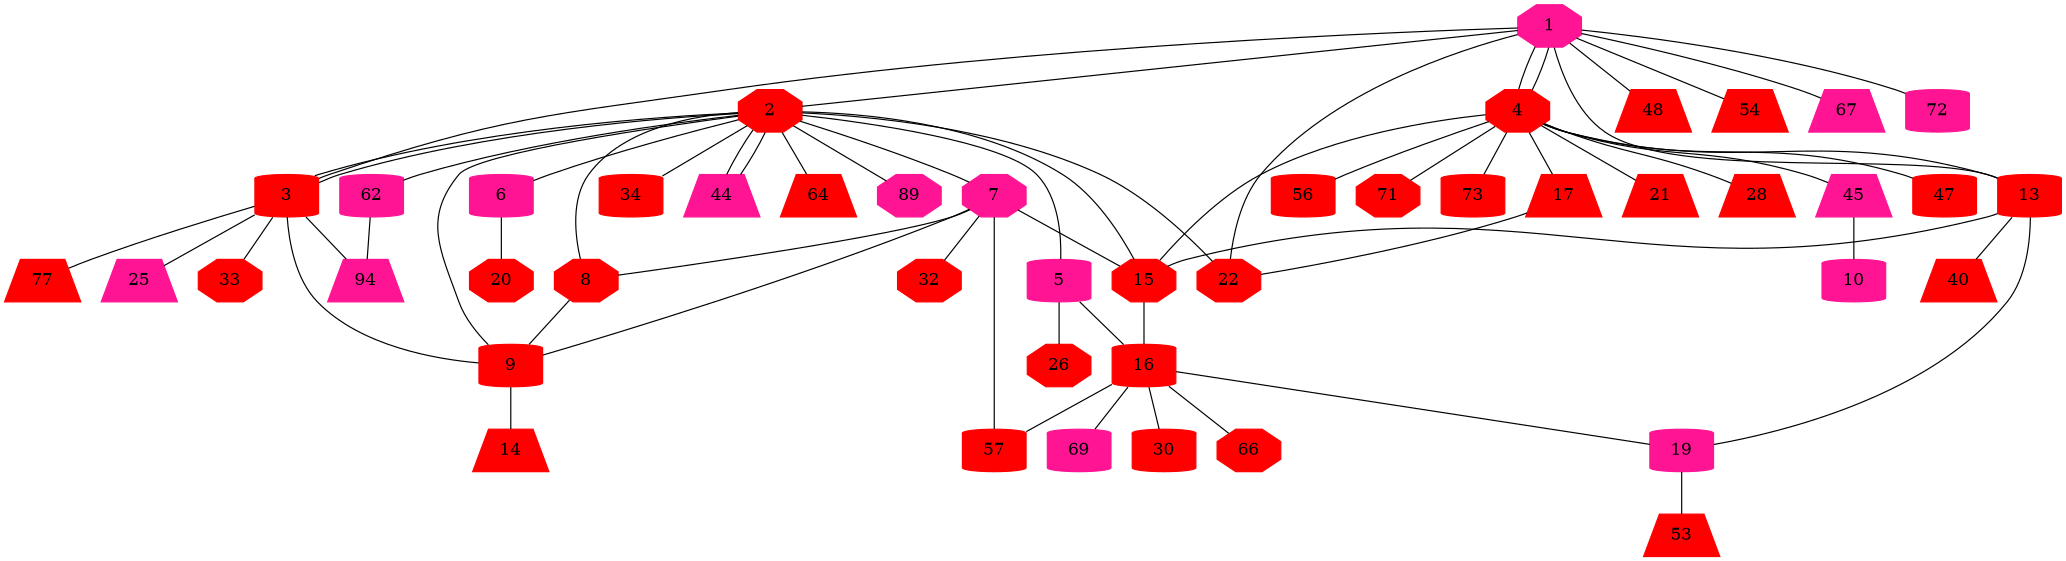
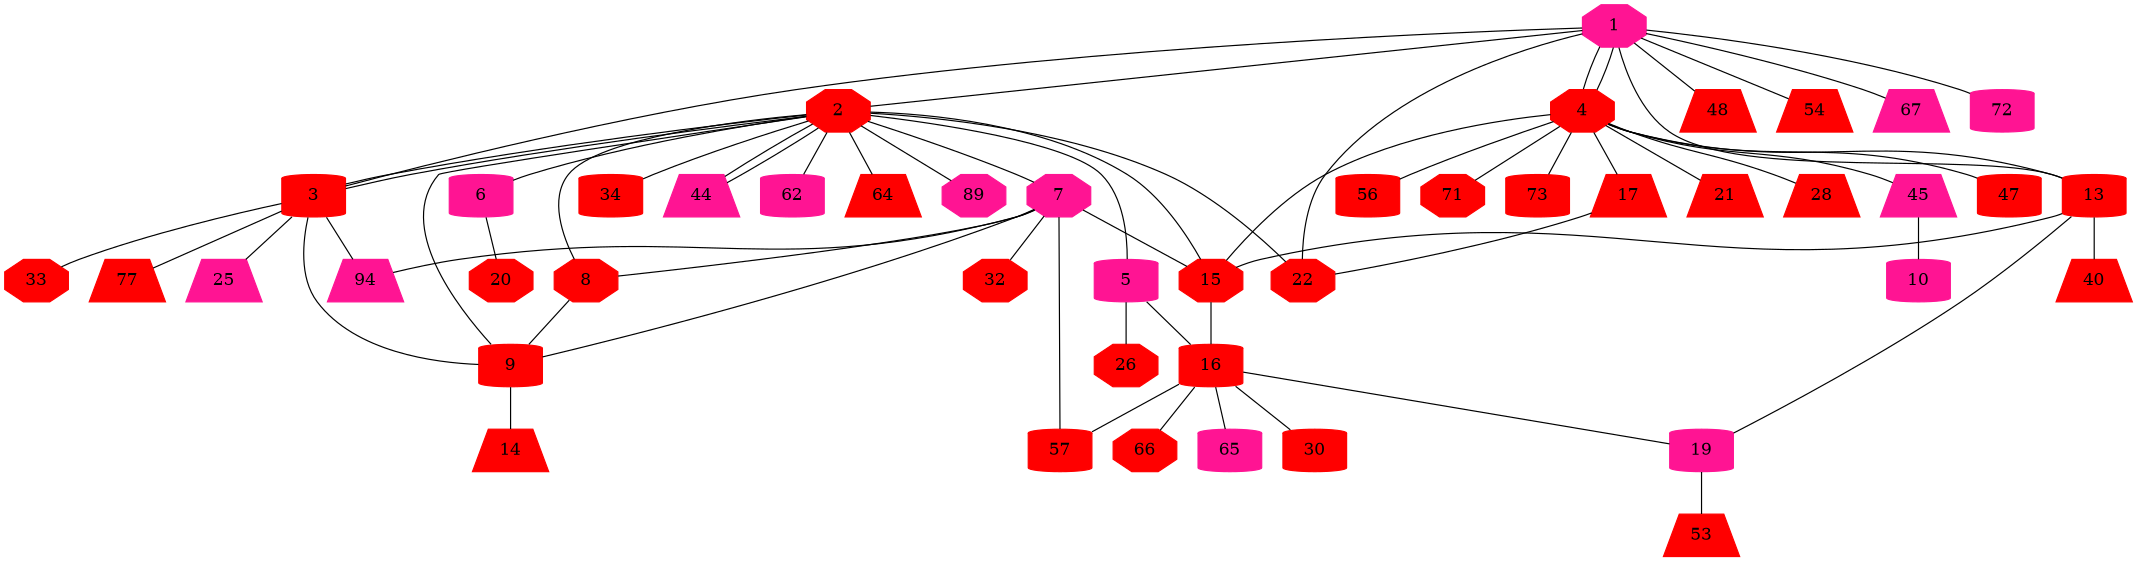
edge "62" -- "94": now "7" -- "94"
node "69": label "69" -> "65"
